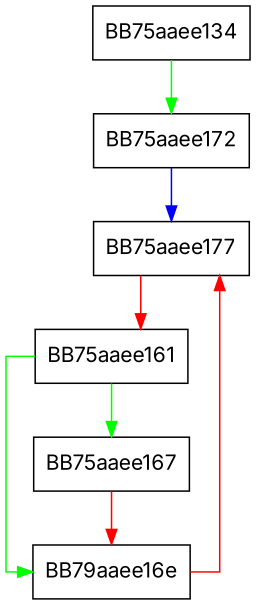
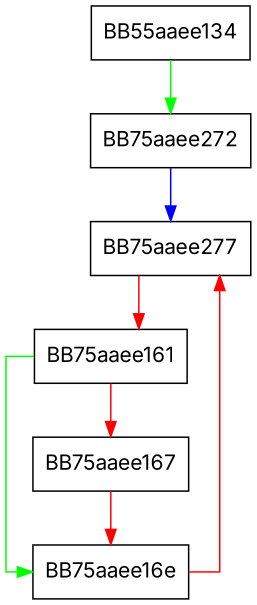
node "BB75aaee134": label "BB75aaee134" -> "BB55aaee134"
node "BB75aaee172": label "BB75aaee172" -> "BB75aaee272"
node "BB75aaee177": label "BB75aaee177" -> "BB75aaee277"
edge "BB75aaee161" -> "BB75aaee167": color green -> red
node "BB79aaee16e": label "BB79aaee16e" -> "BB75aaee16e"
